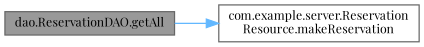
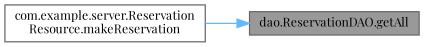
edge "dao.ReservationDAO.getAll" -> "com.example.server.Reservation Resource.makeReservation": reversed
